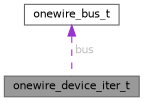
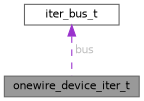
node "onewire_bus_t": label "onewire_bus_t" -> "iter_bus_t"
